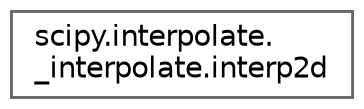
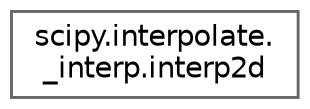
node "scipy.interpolate. _interpolate.interp2d": label "scipy.interpolate. _interpolate.interp2d" -> "scipy.interpolate. _interp.interp2d"
